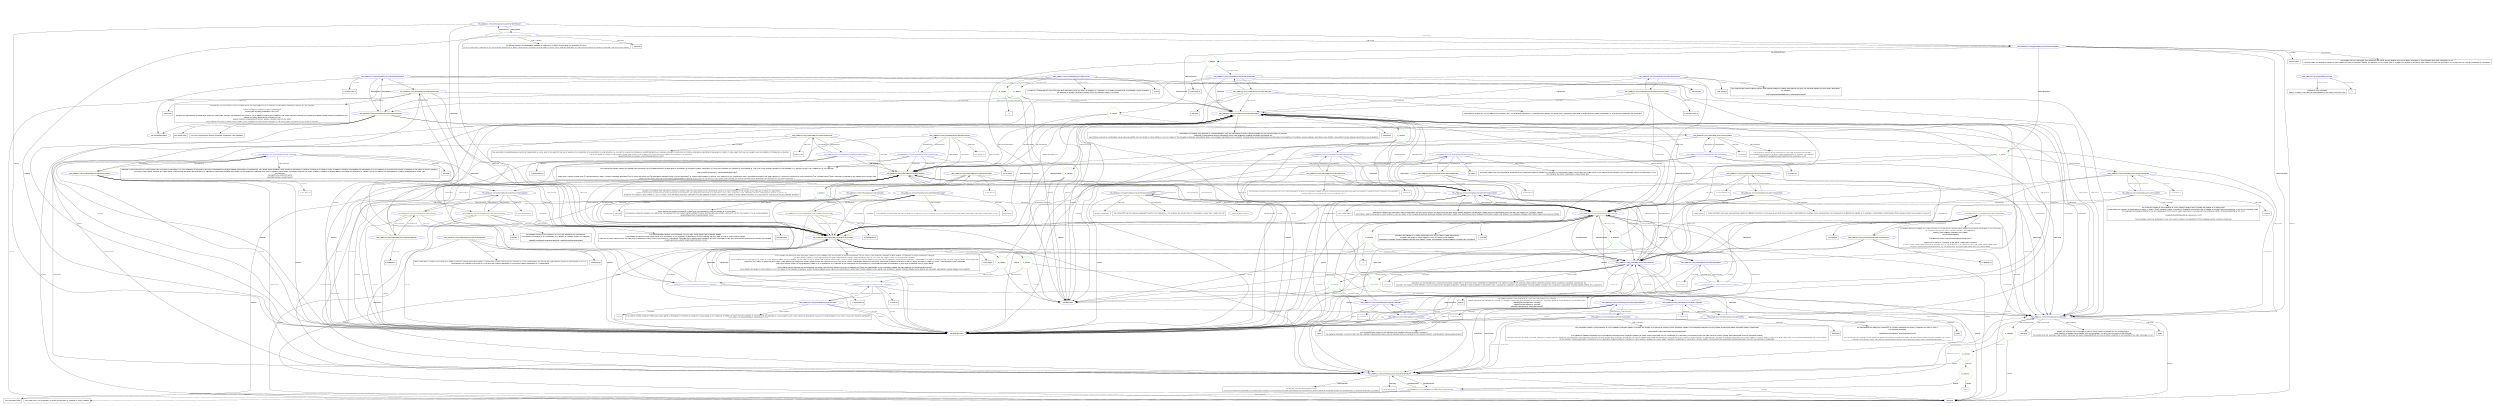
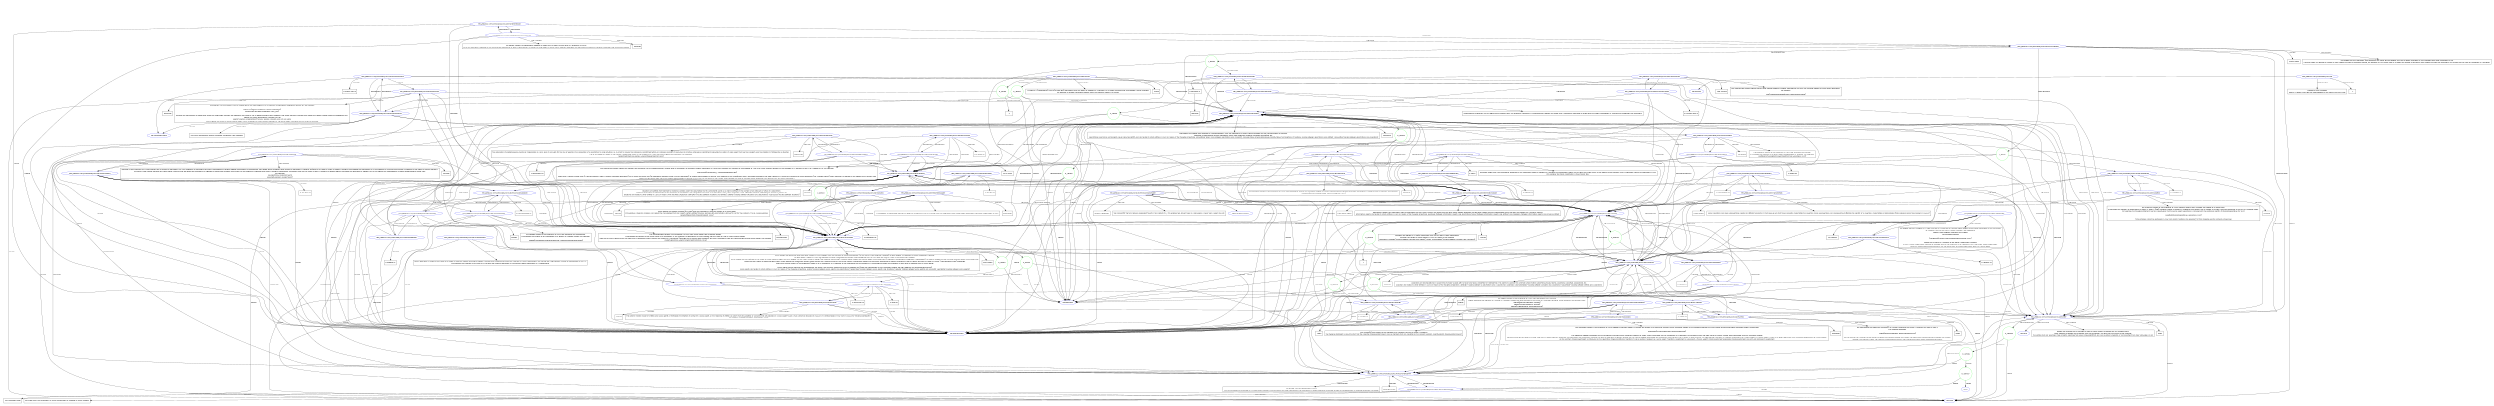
edge "http://www.loa-cnr.it/ontologies/cDnS.owl#isProperPartOf" -> "owl:Ontology": now "http://www.loa-cnr.it/ontologies/cDnS.owl" -> "owl:Ontology"
edge "http://www.loa-cnr.it/ontologies/cDnS.owl#describes" -> "describes": now "is described in" -> "describes"
edge "http://www.loa-cnr.it/ontologies/cDnS.owl#satisfies" -> "http://www.loa-cnr.it/ontologies/cDnS.owl#Description": added, label "rdfs:range"
node "has proper part": removed
node "Situation": added
node "Configuration": removed
